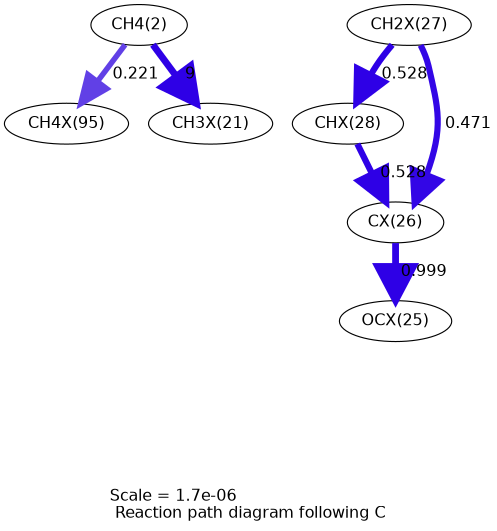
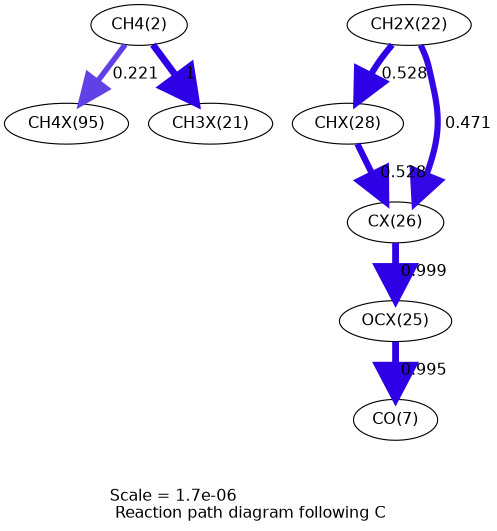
node "CH2X(27)": label "CH2X(27)" -> "CH2X(22)"
edge "CH4(2)" -> "CH3X(21)": label " 9" -> " 1"
node "CO(7)": added
